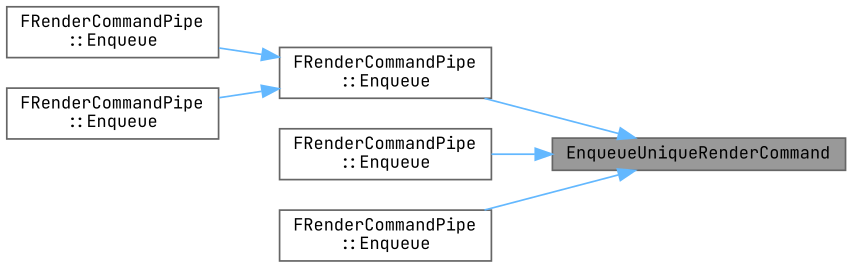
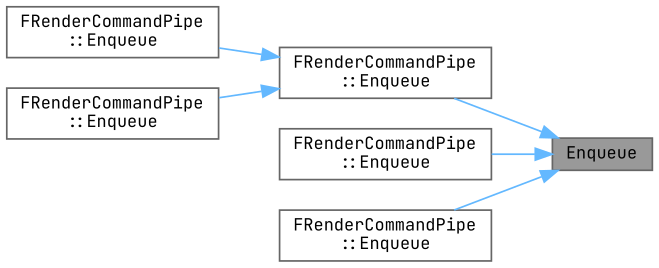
node "EnqueueUniqueRenderCommand": label "EnqueueUniqueRenderCommand" -> "Enqueue"
